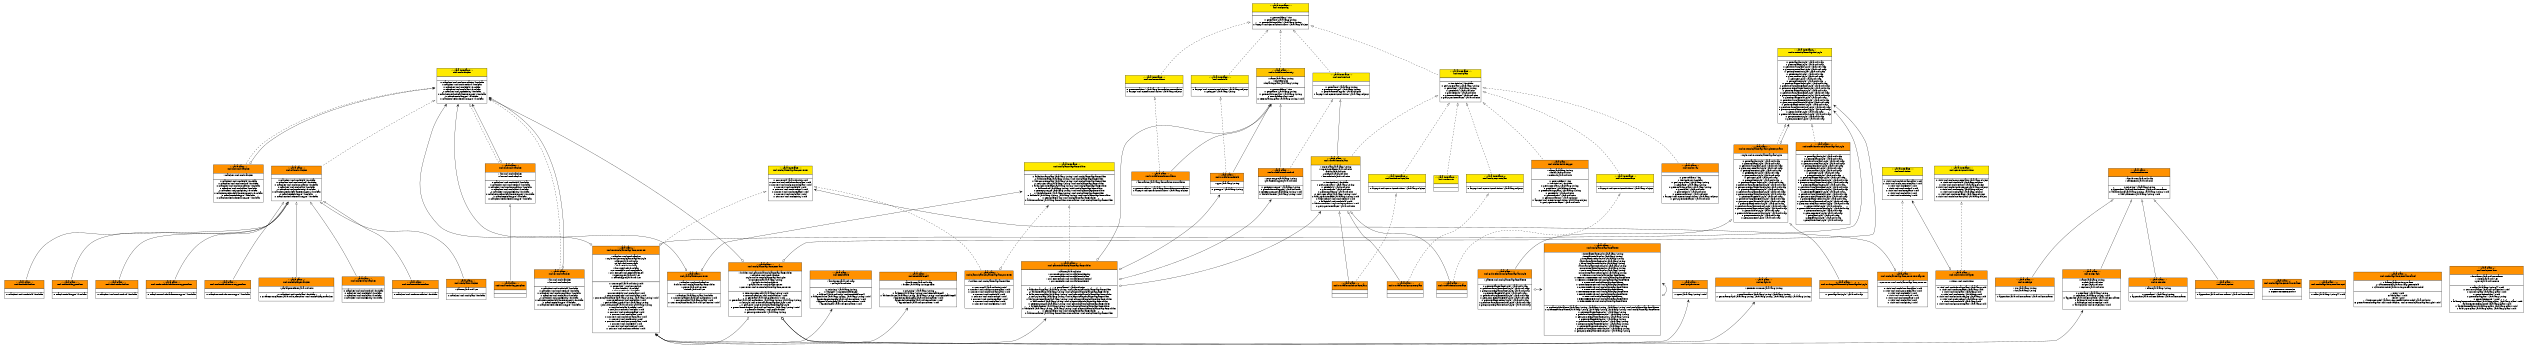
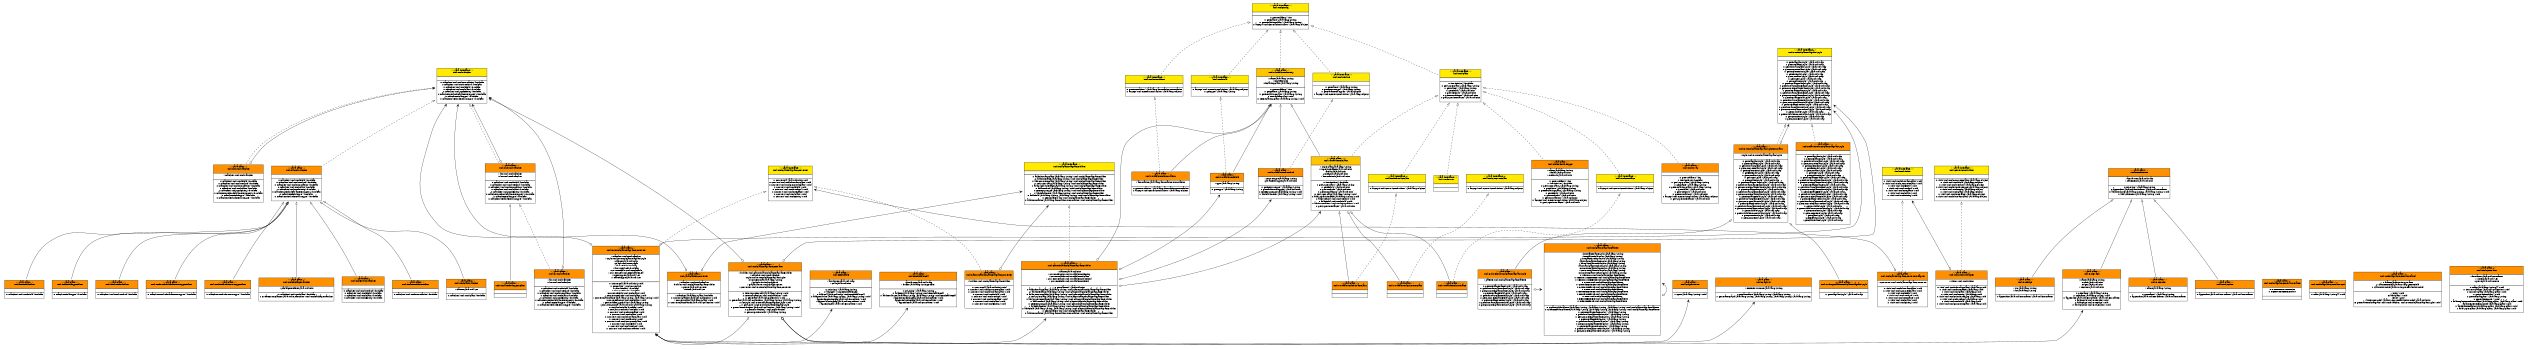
edge "uml.MutableUmlClass" -> "uml.UmlMethod": now "uml.MutableUmlClass" -> "uml.MutableUmlEntity"
edge "uml.UmlConcreteClass" -> "uml.UmlClass": removed
edge "uml.OrUmlMatcher" -> "uml.UmlMatcher": now "uml.OrUmlMatcher" -> "uml.AndUmlMatcher"
edge "uml.UmlClassDiagramBuilder" -- "uml.CanonicalUmlClassDiagramConverter": style dashed -> solid
